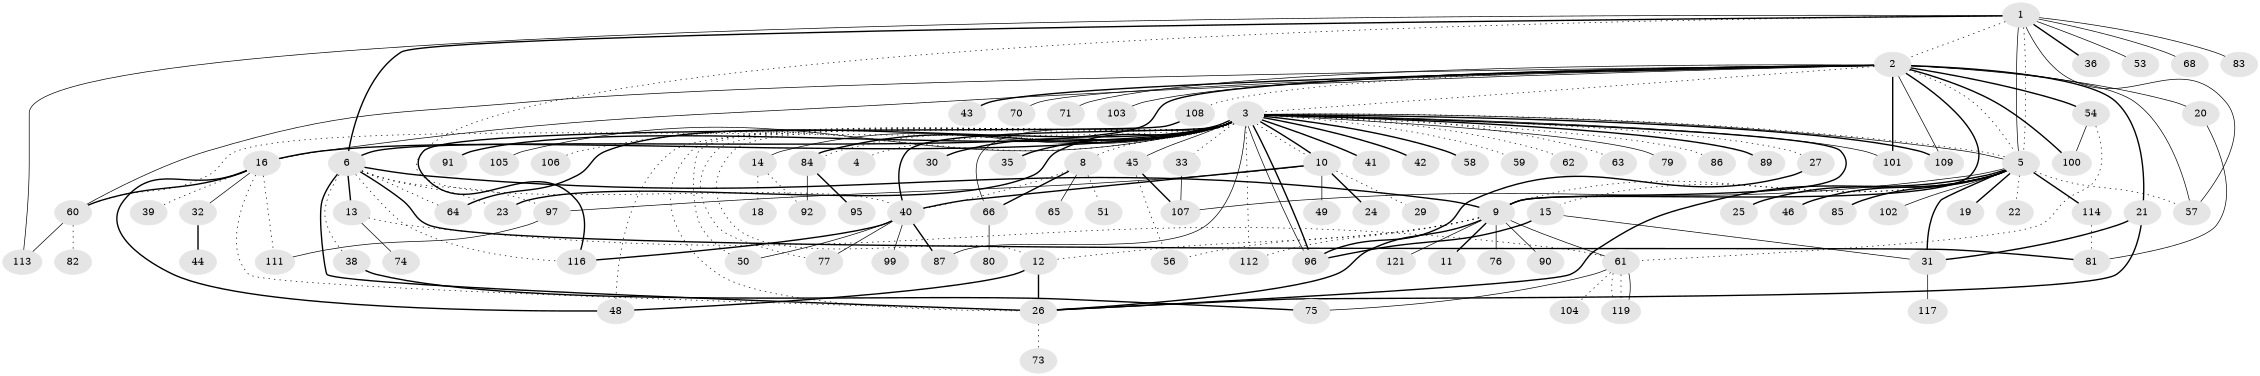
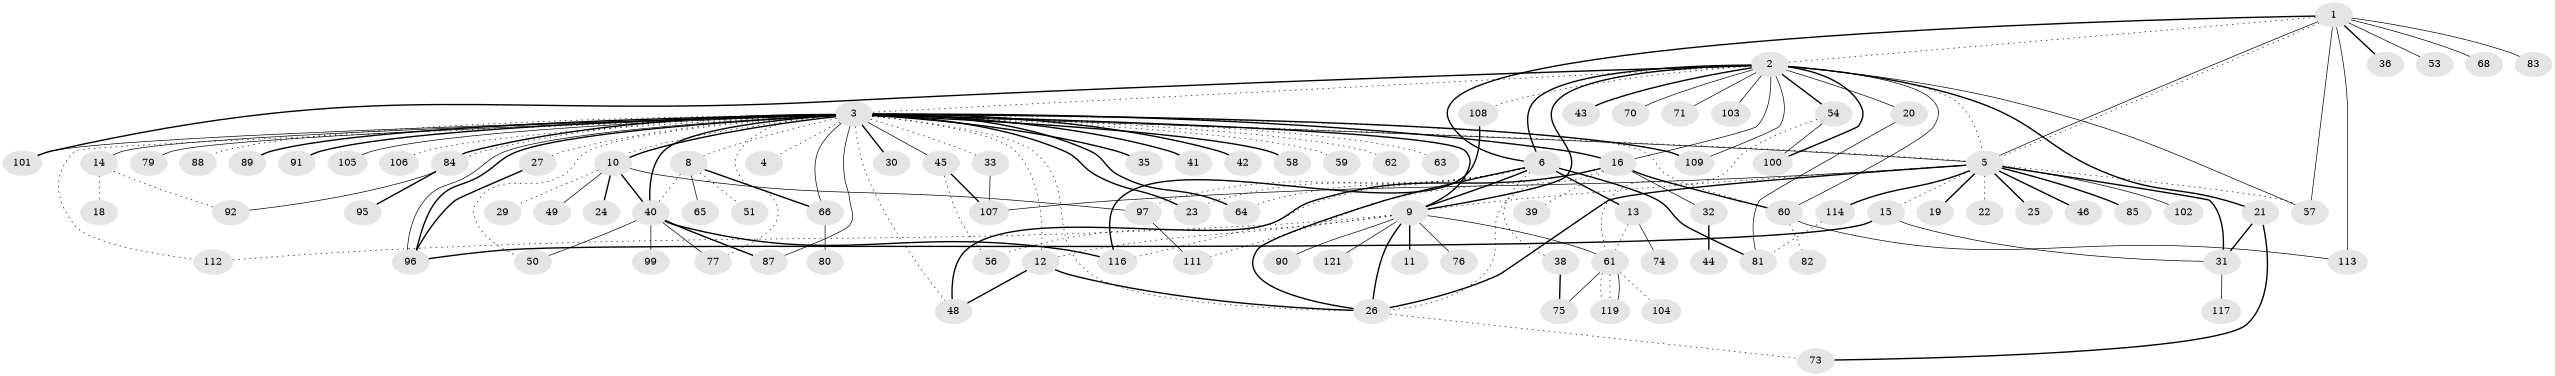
edge "1" -- "40": removed
node "86": label "86" -> "88"
edge "21" -- "26": now "21" -- "73"
